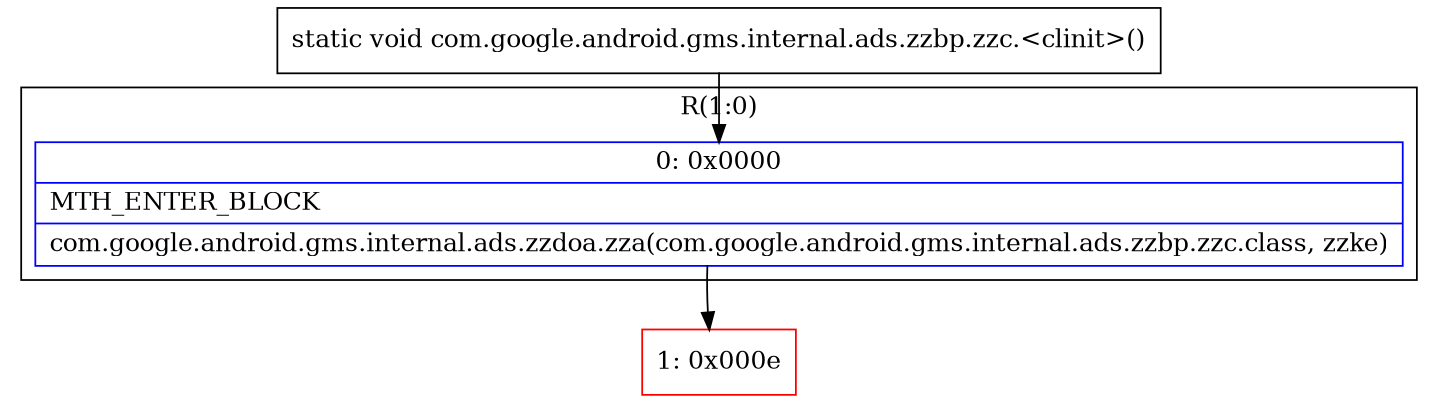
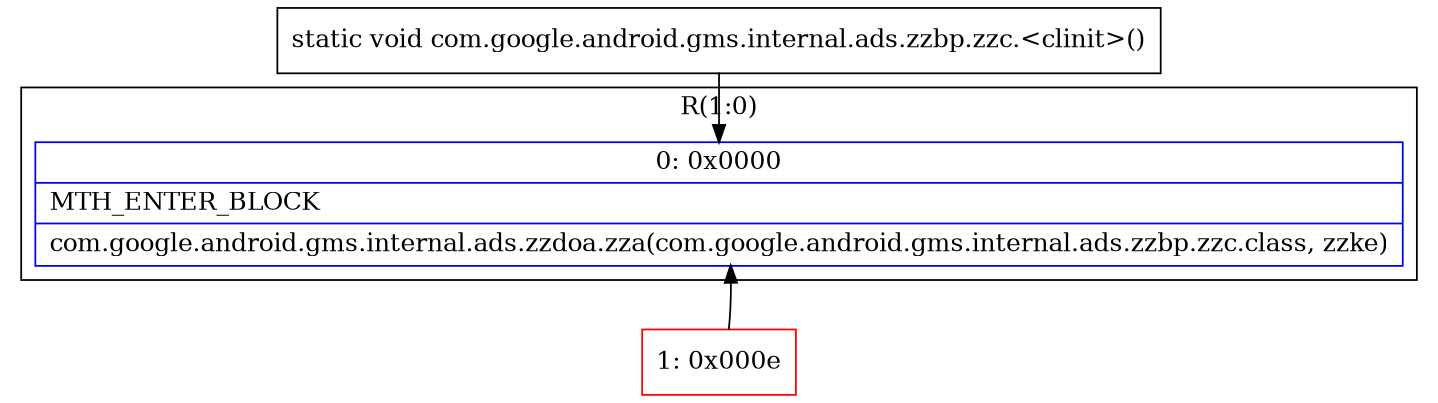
edge "0: 0x0000" -> "1: 0x000e": reversed
